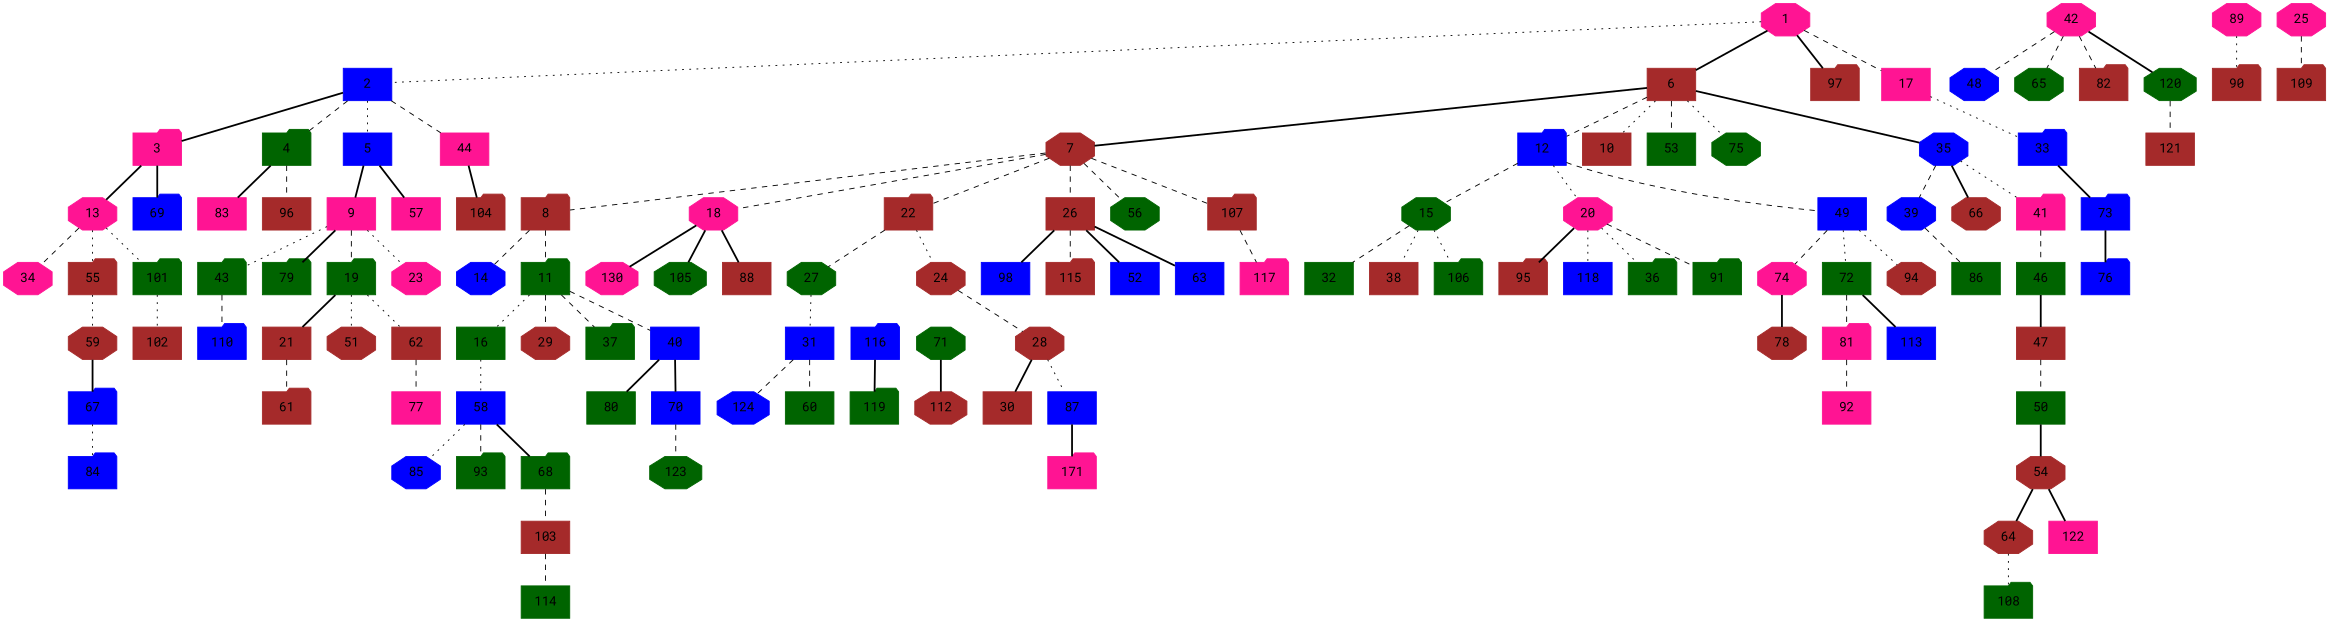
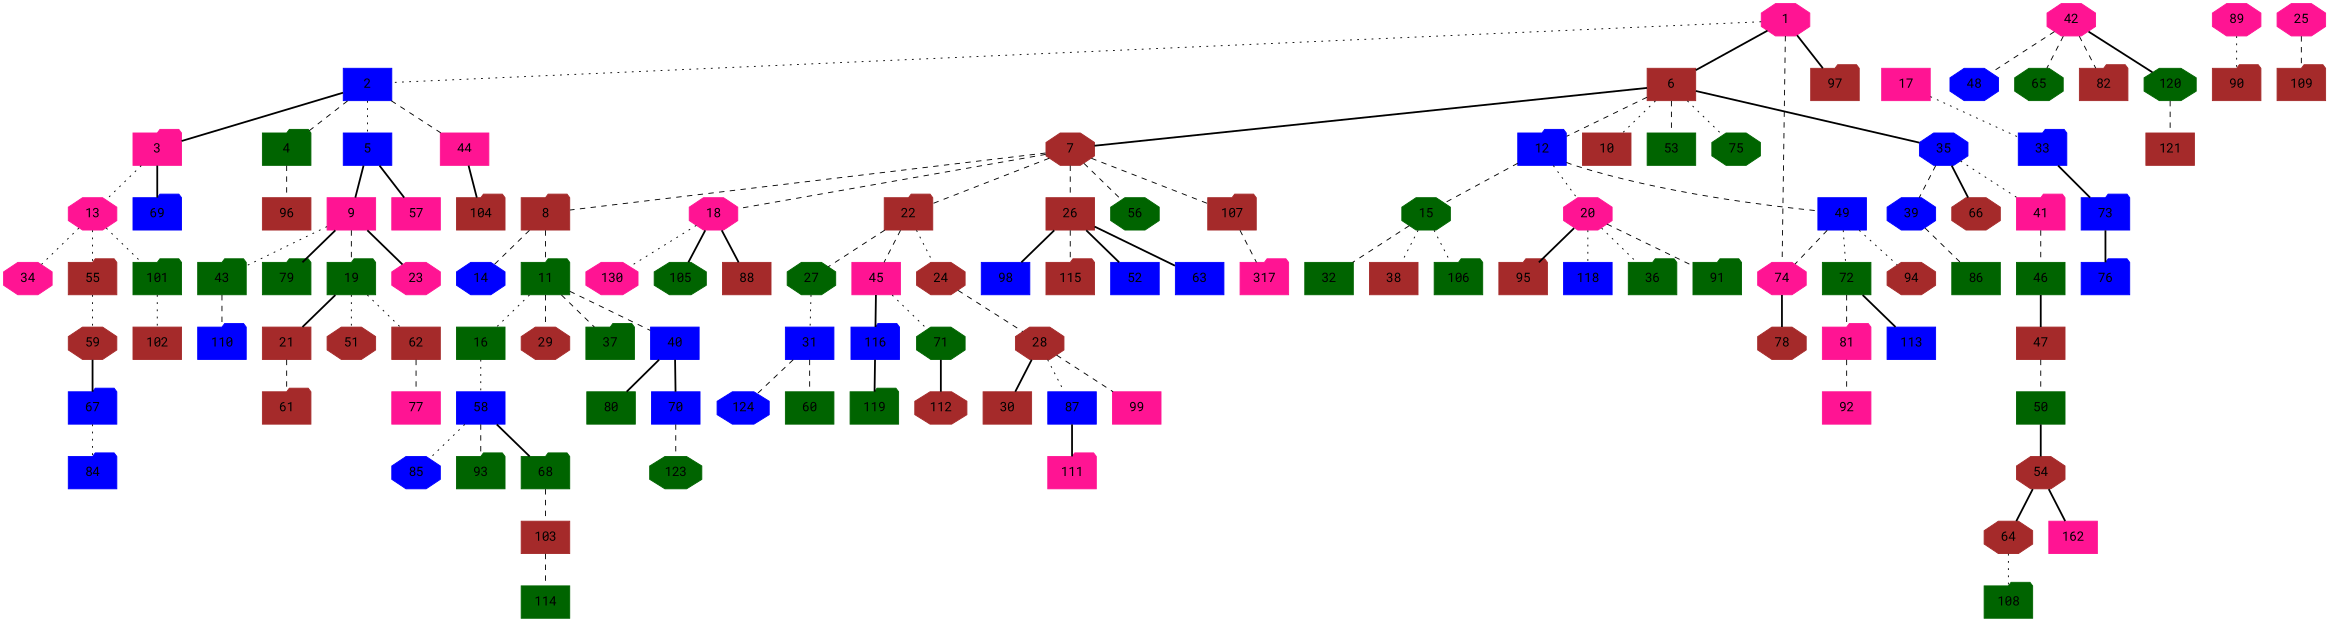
edge "1" -- "17": now "1" -- "74"
edge "3" -- "13": style bold -> dotted
node "83": removed
edge "13" -- "34": style dashed -> dotted
edge "18" -- "130": style bold -> dotted
edge "9" -- "23": style dotted -> bold
node "45": added
node "117": label "117" -> "317"
node "99": added
node "171": label "171" -> "111"
node "122": label "122" -> "162"
